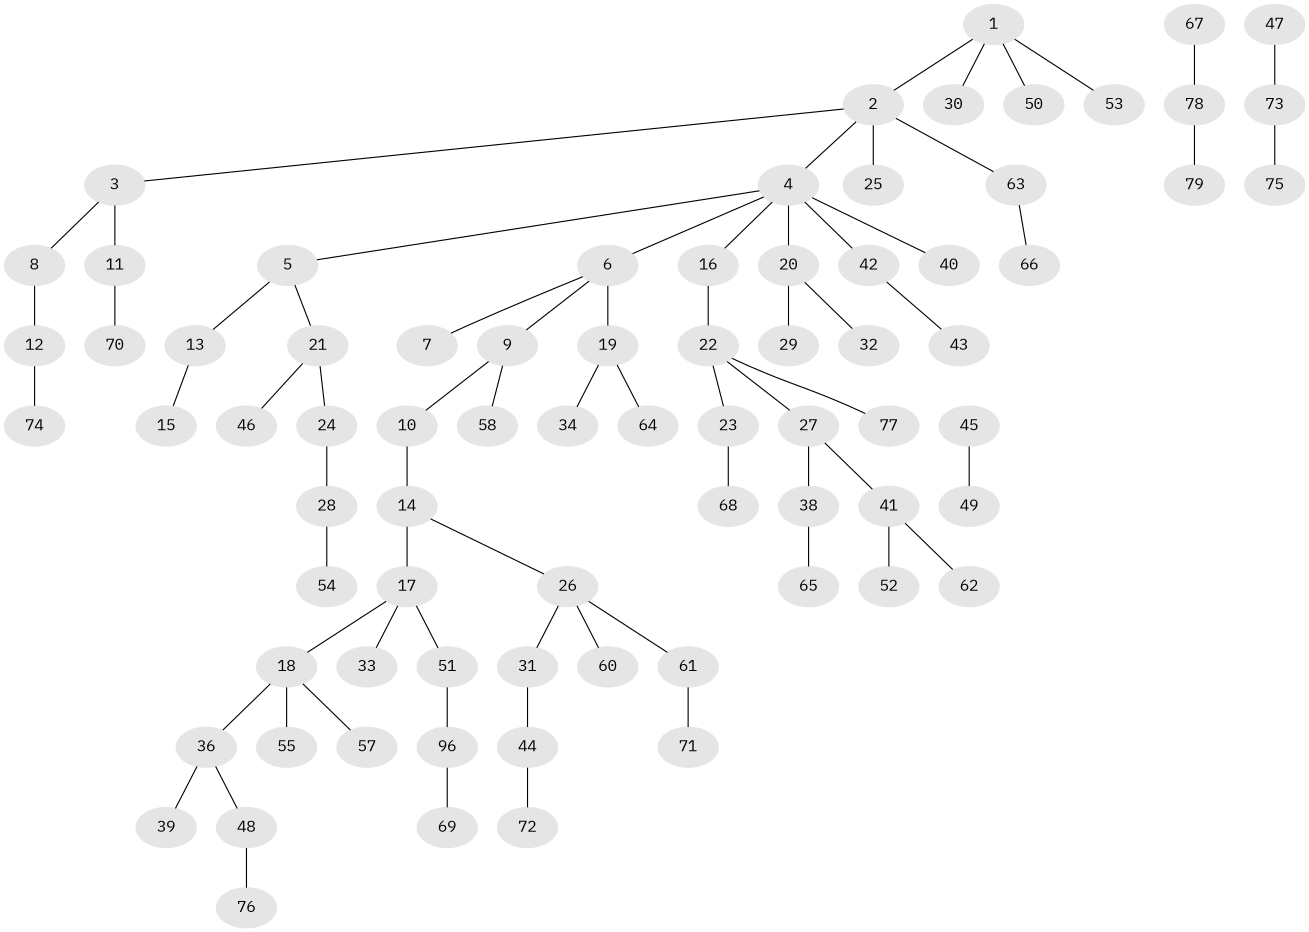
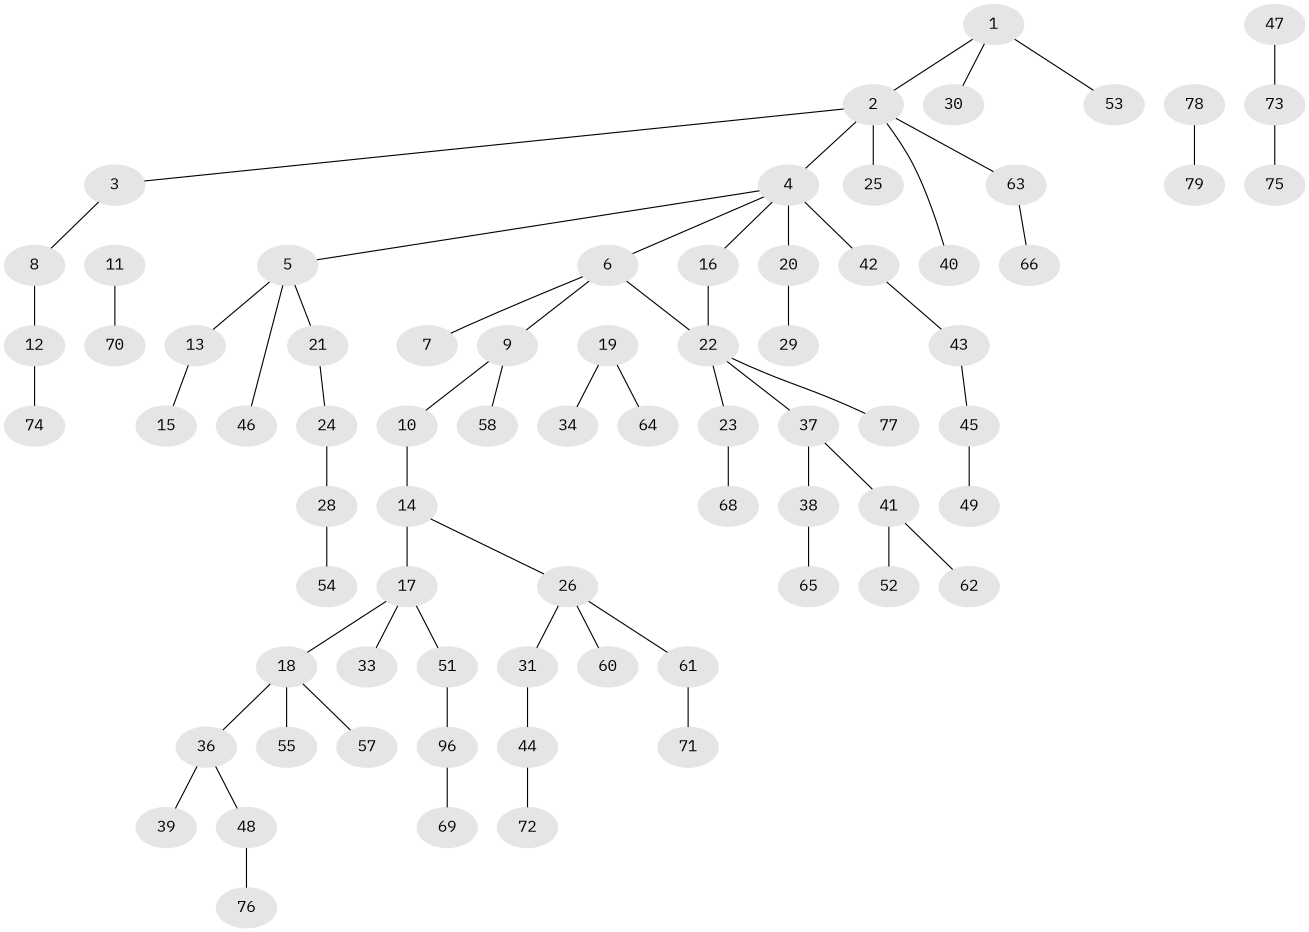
node "67": removed
node "50": removed
edge "3" -- "11": removed
edge "4" -- "40": now "2" -- "40"
edge "6" -- "19": now "6" -- "22"
node "32": removed
edge "21" -- "46": now "5" -- "46"
edge "43" -- "45": added
node "27": label "27" -> "37"
